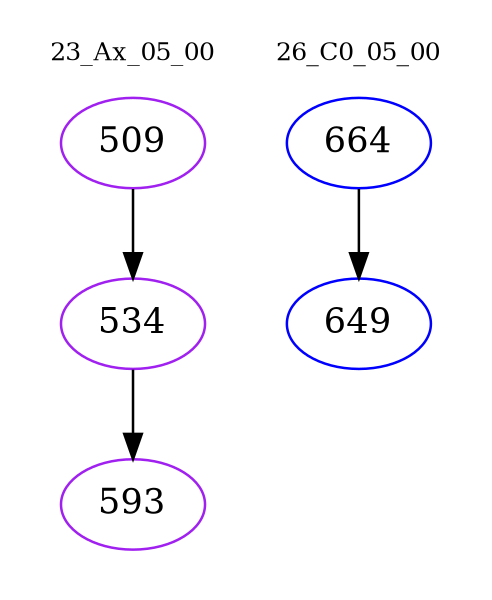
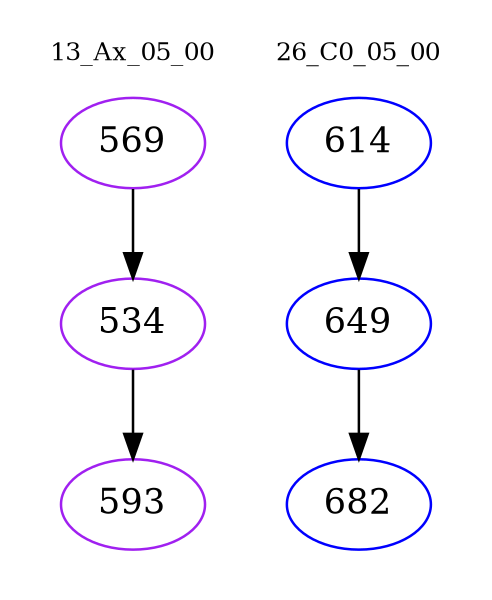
cluster "23_Ax_05_00": label "23_Ax_05_00" -> "13_Ax_05_00"
node "509": label "509" -> "569"
node "664": label "664" -> "614"
node "682": added
